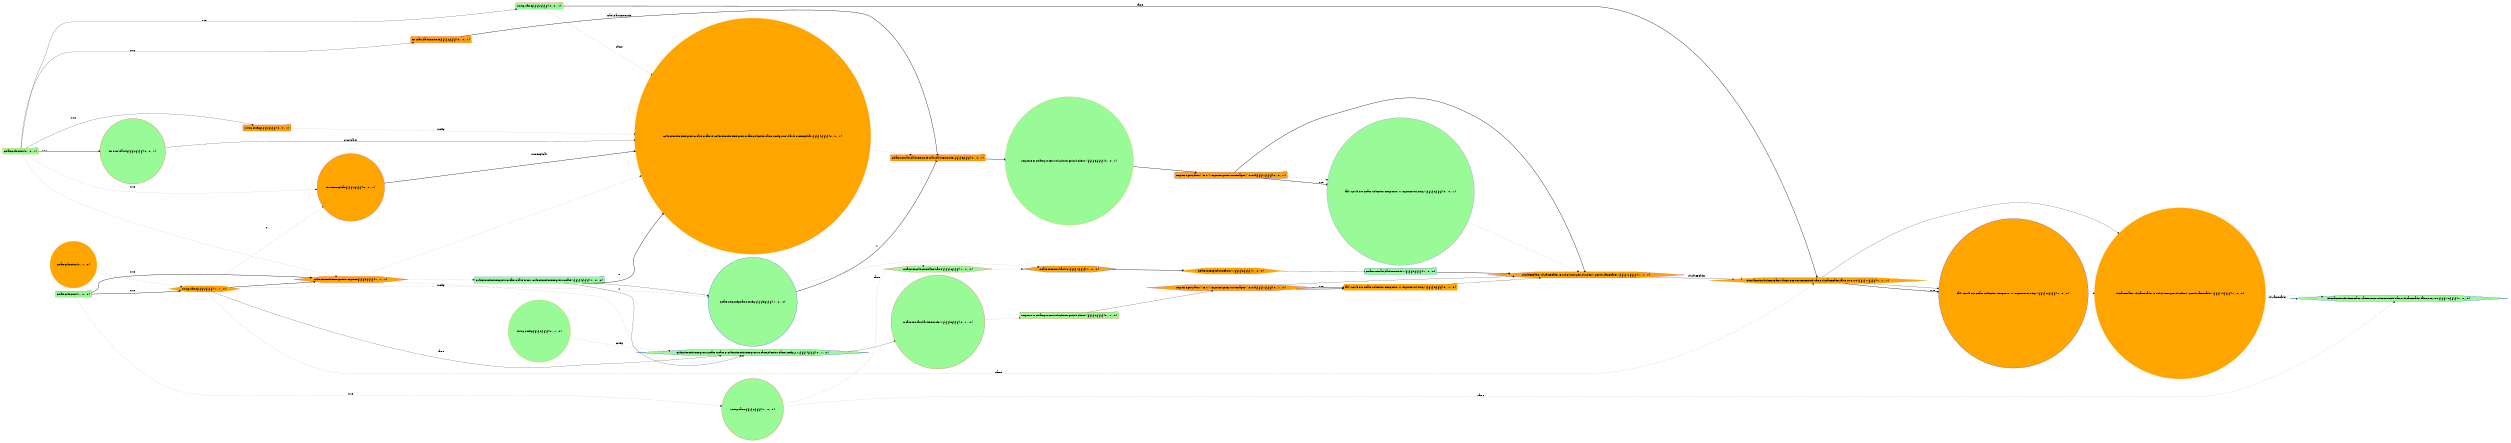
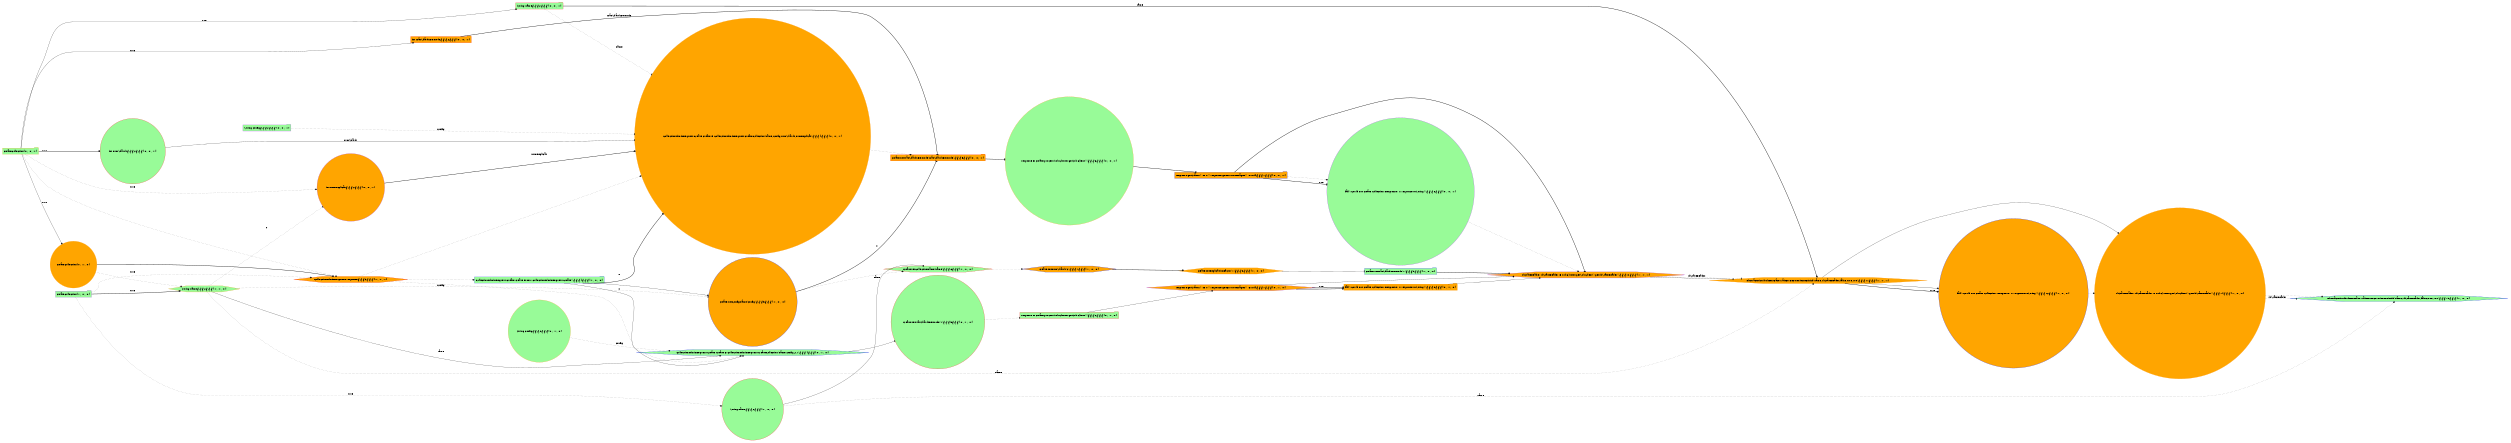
edge "createCollection['0', '0', '1']" -> "String config@@@2@@@['0', '0', '1']": now "createCollection['0', '0', '1']" -> "createCollection['0', '1', '0']"
node "String config@@@2@@@['0', '0', '1']": fillcolor orange -> palegreen
edge "create.setConfigName(config)@@@5@@@['1', '0', '0']" -> "create.setNumShards(2)@@@7@@@['1', '0', '0']": now "create.setConfigName(config)@@@5@@@['1', '0', '0']" -> "create.setCollectionName(name)@@@6@@@['1', '0', '0']"
edge "createCollection['1', '0', '0']" -> "CollectionAdminResponse response@@@3@@@['1', '1', '1']": style bold -> dotted
edge "String name@@@2@@@['1', '1', '0']" -> "CollectionAdminResponse response@@@3@@@['1', '1', '1']": now "createCollection['0', '1', '0']" -> "CollectionAdminResponse response@@@3@@@['1', '1', '1']"
node "String name@@@2@@@['1', '1', '0']": fillcolor orange -> palegreen
node "create.setConfigName(config)@@@5@@@['1', '0', '0']": fillcolor palegreen -> orange
edge "String name@@@2@@@['1', '0', '0']" -> "create.setCollectionName(name)@@@6@@@['1', '0', '0']": style dotted -> solid
